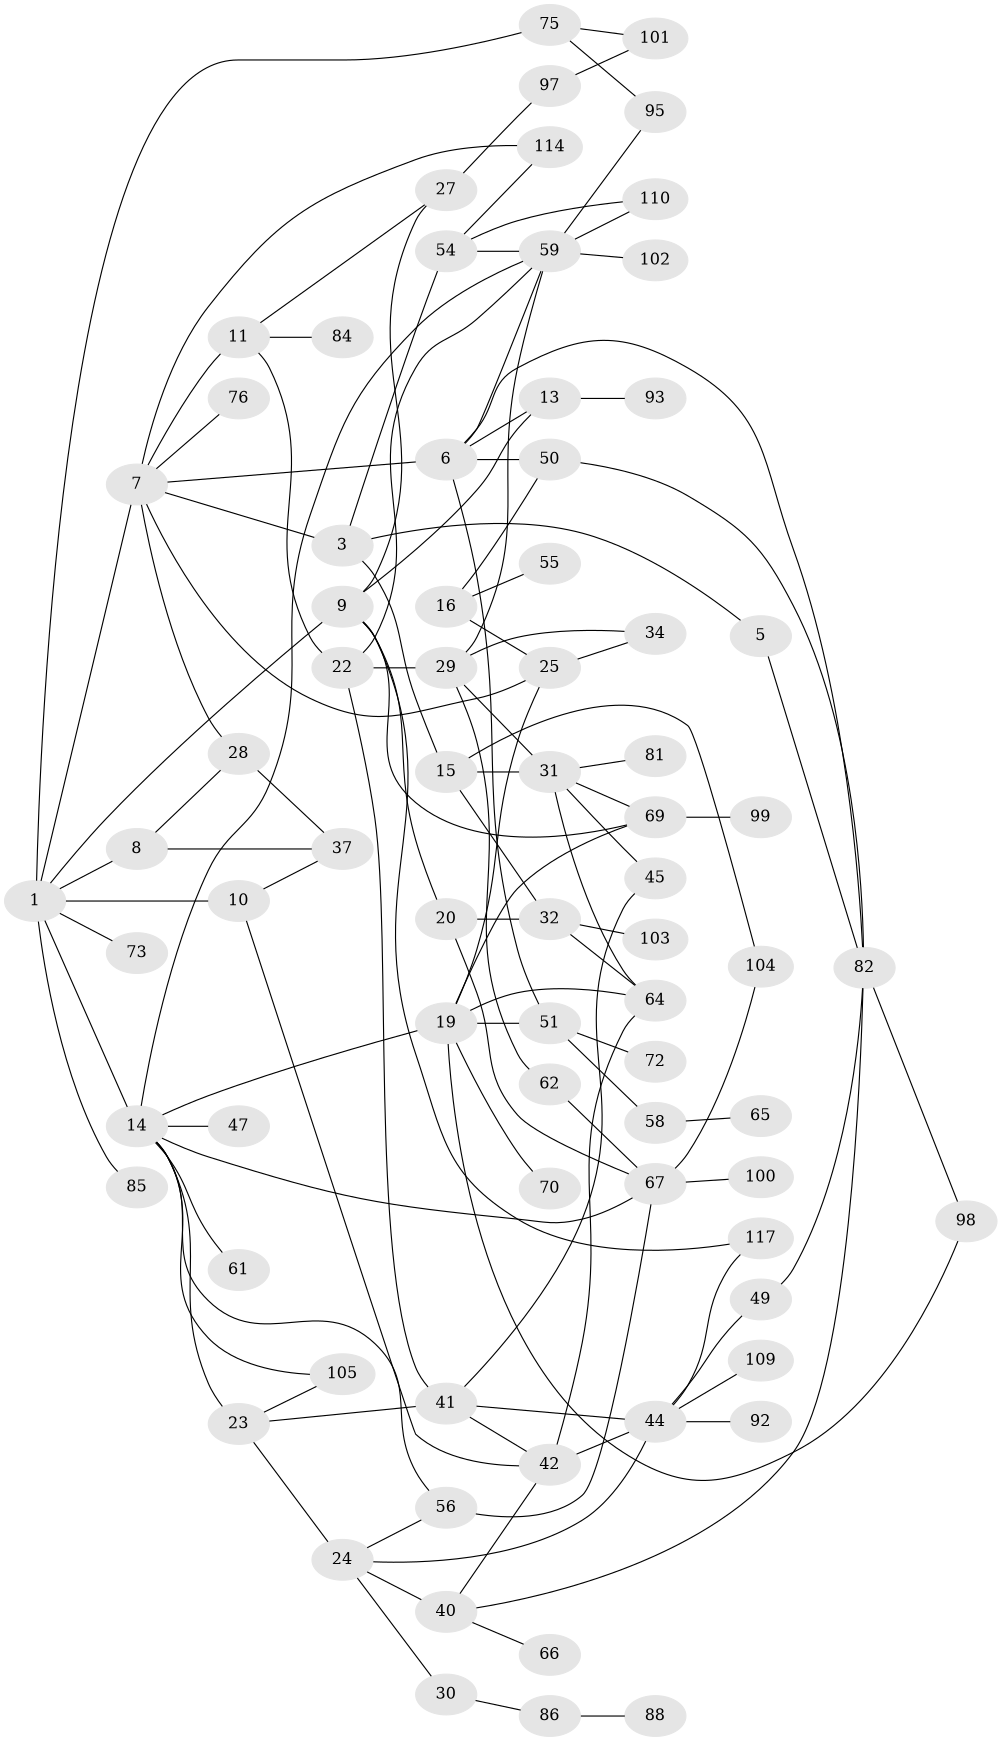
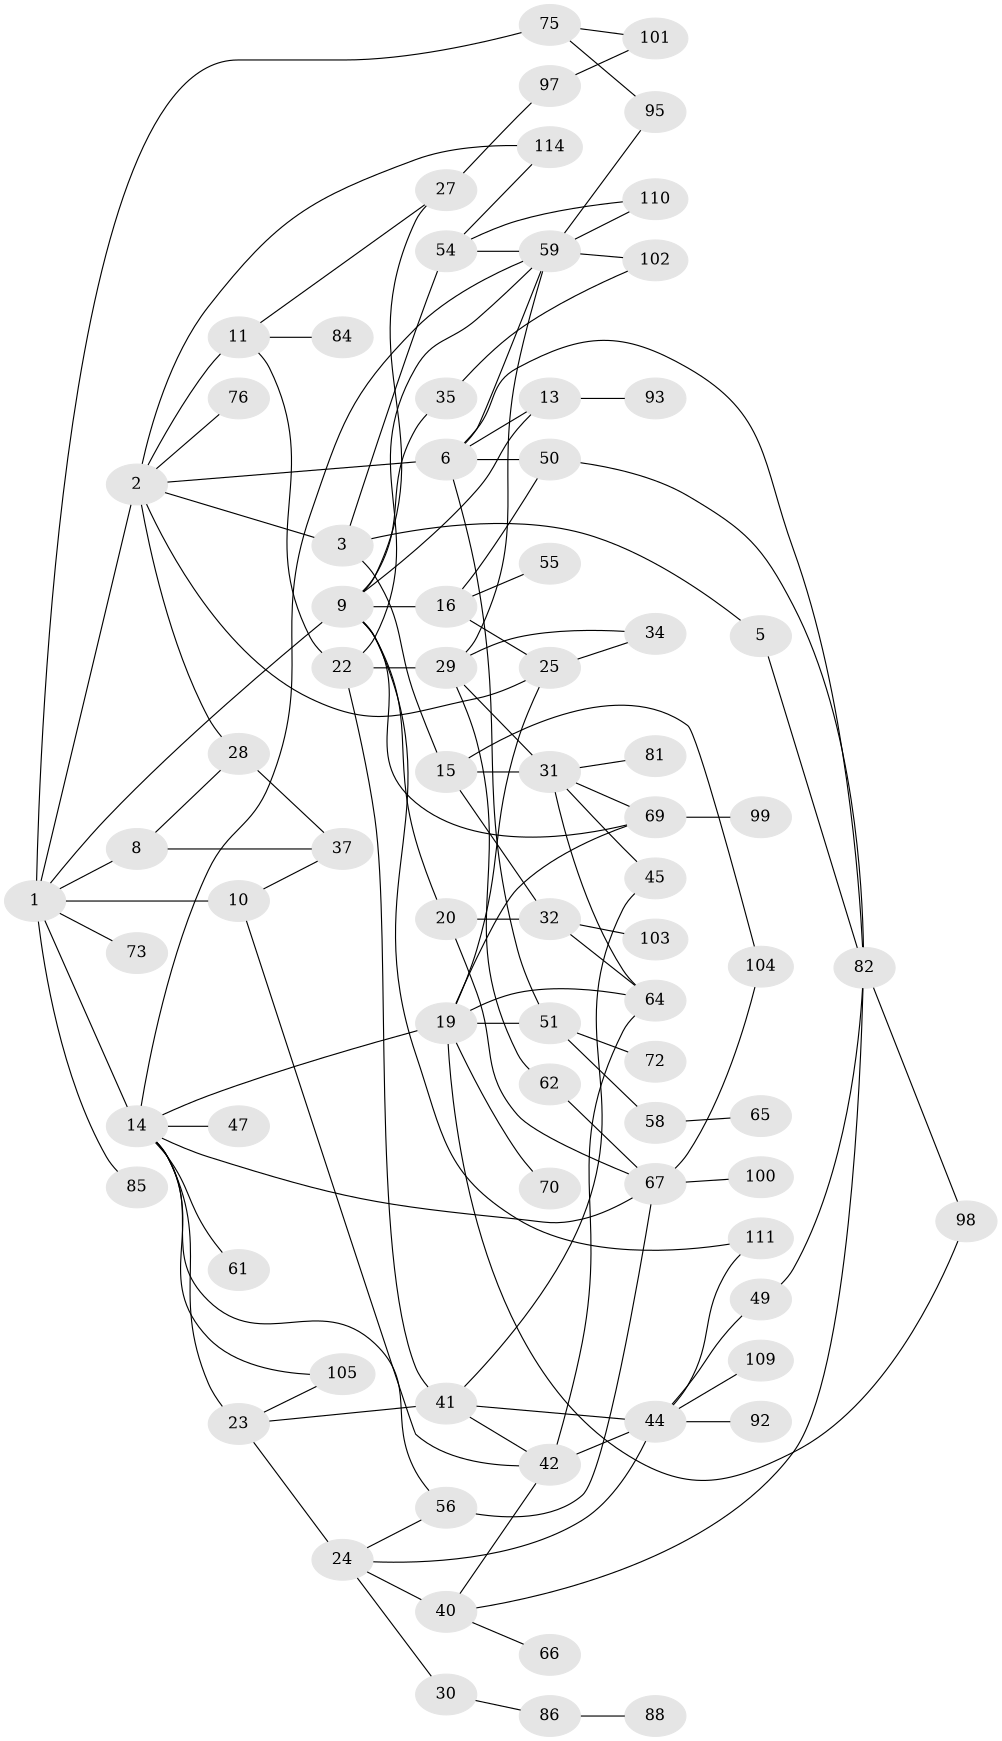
node "35": added
node "7": label "7" -> "2"
edge "9" -- "16": added
node "117": label "117" -> "111"
